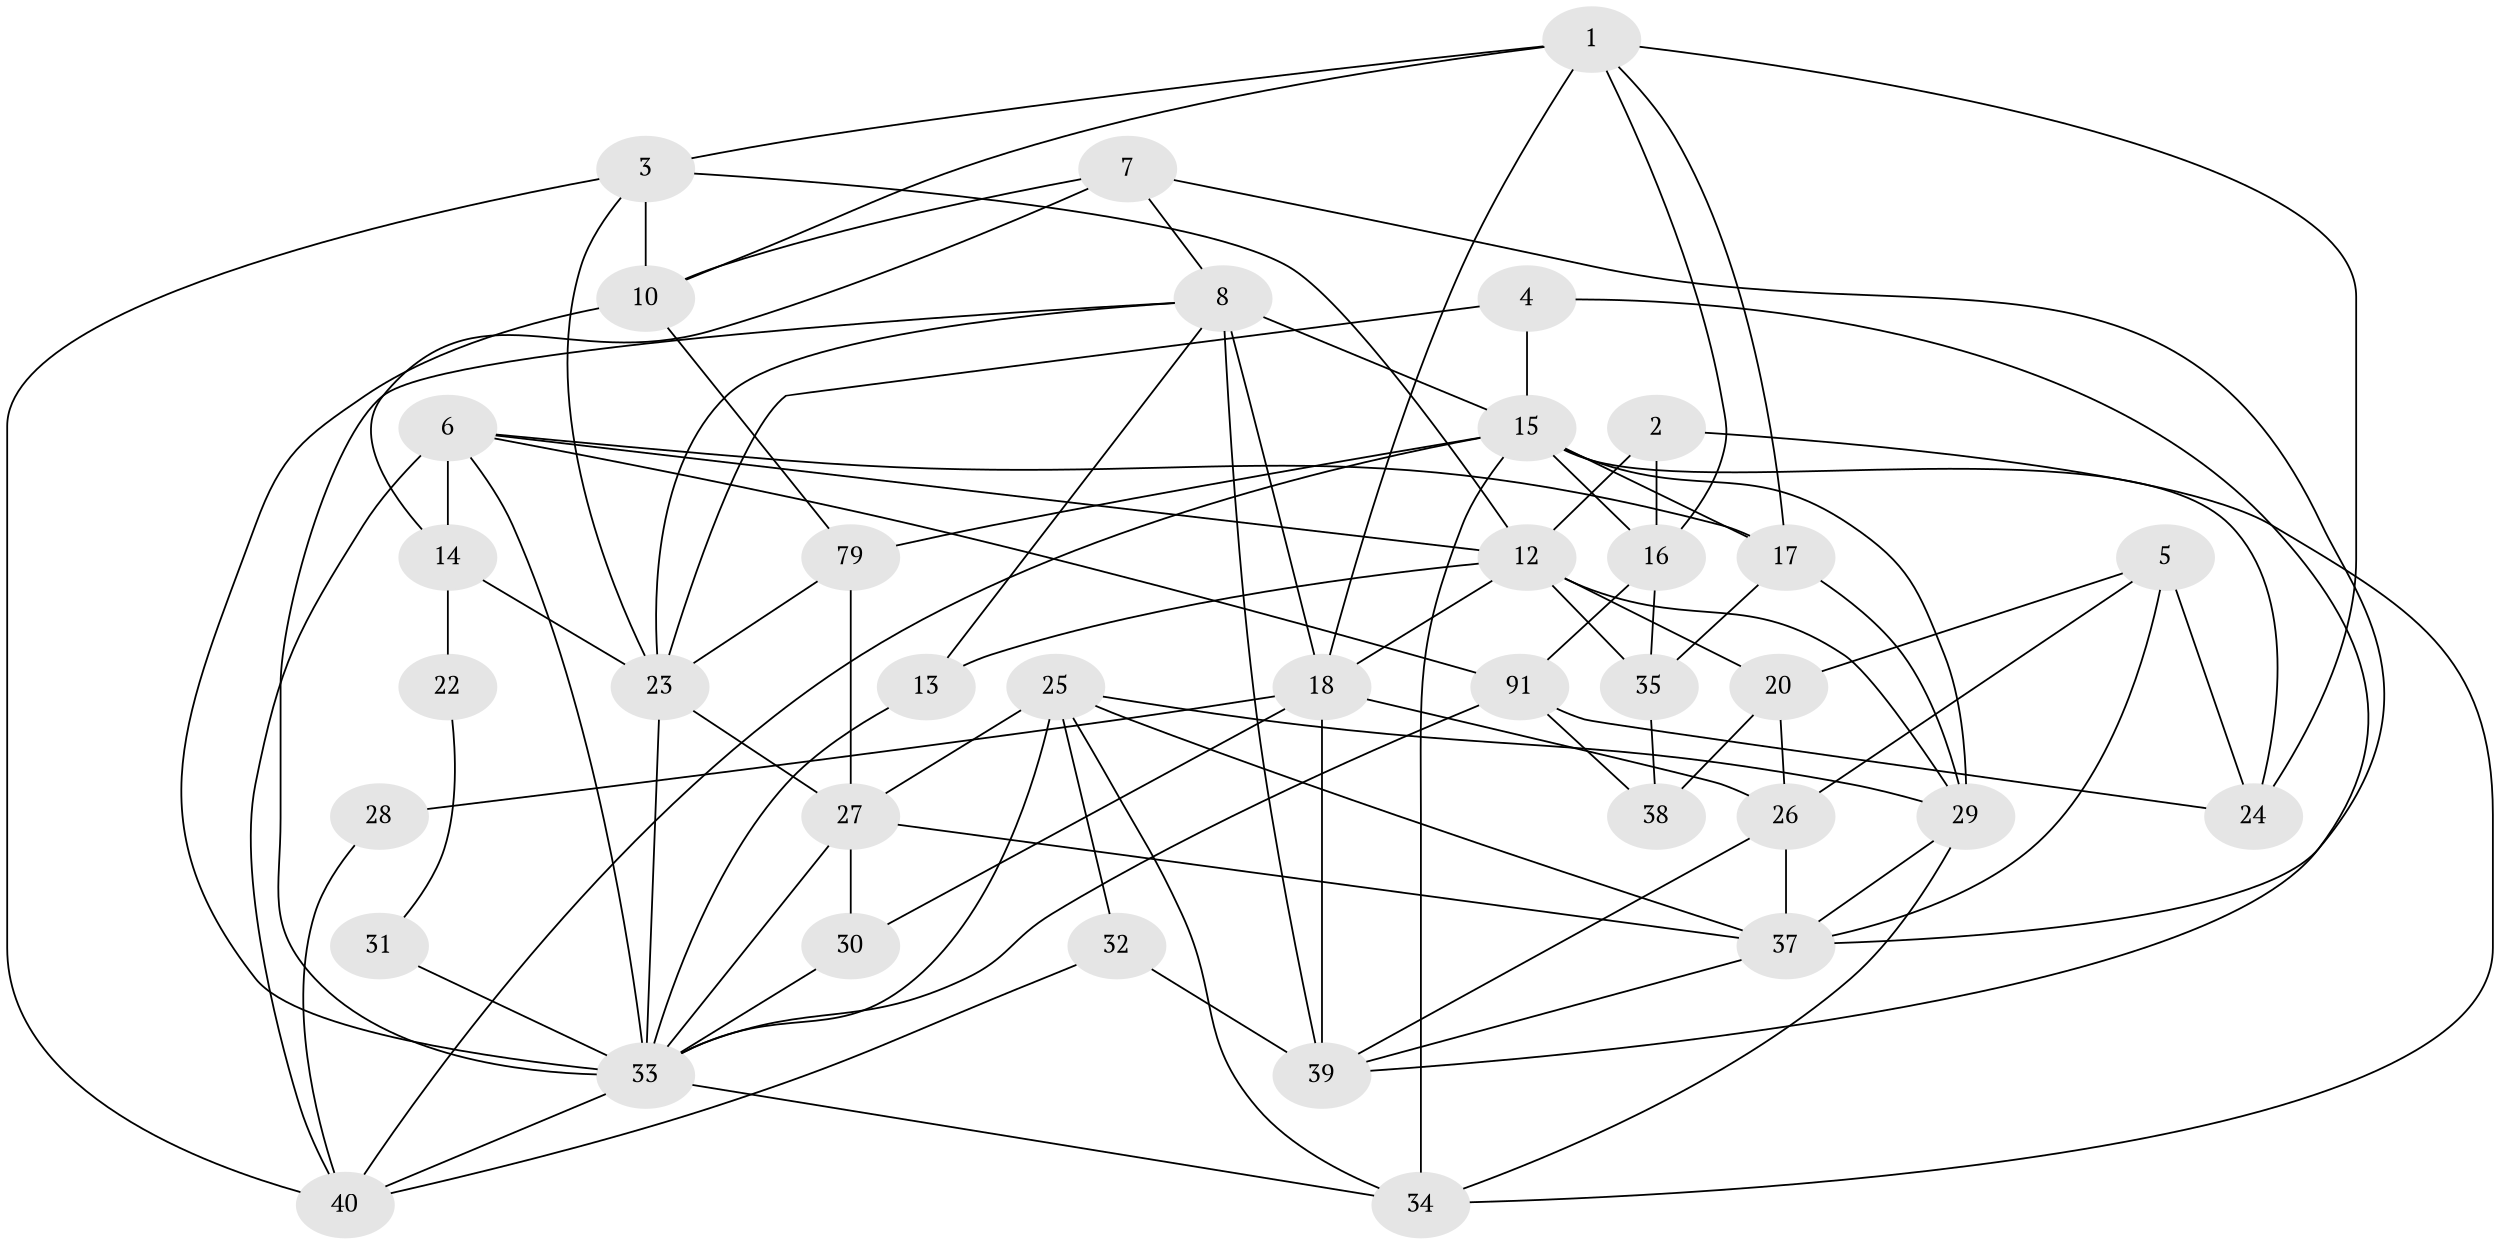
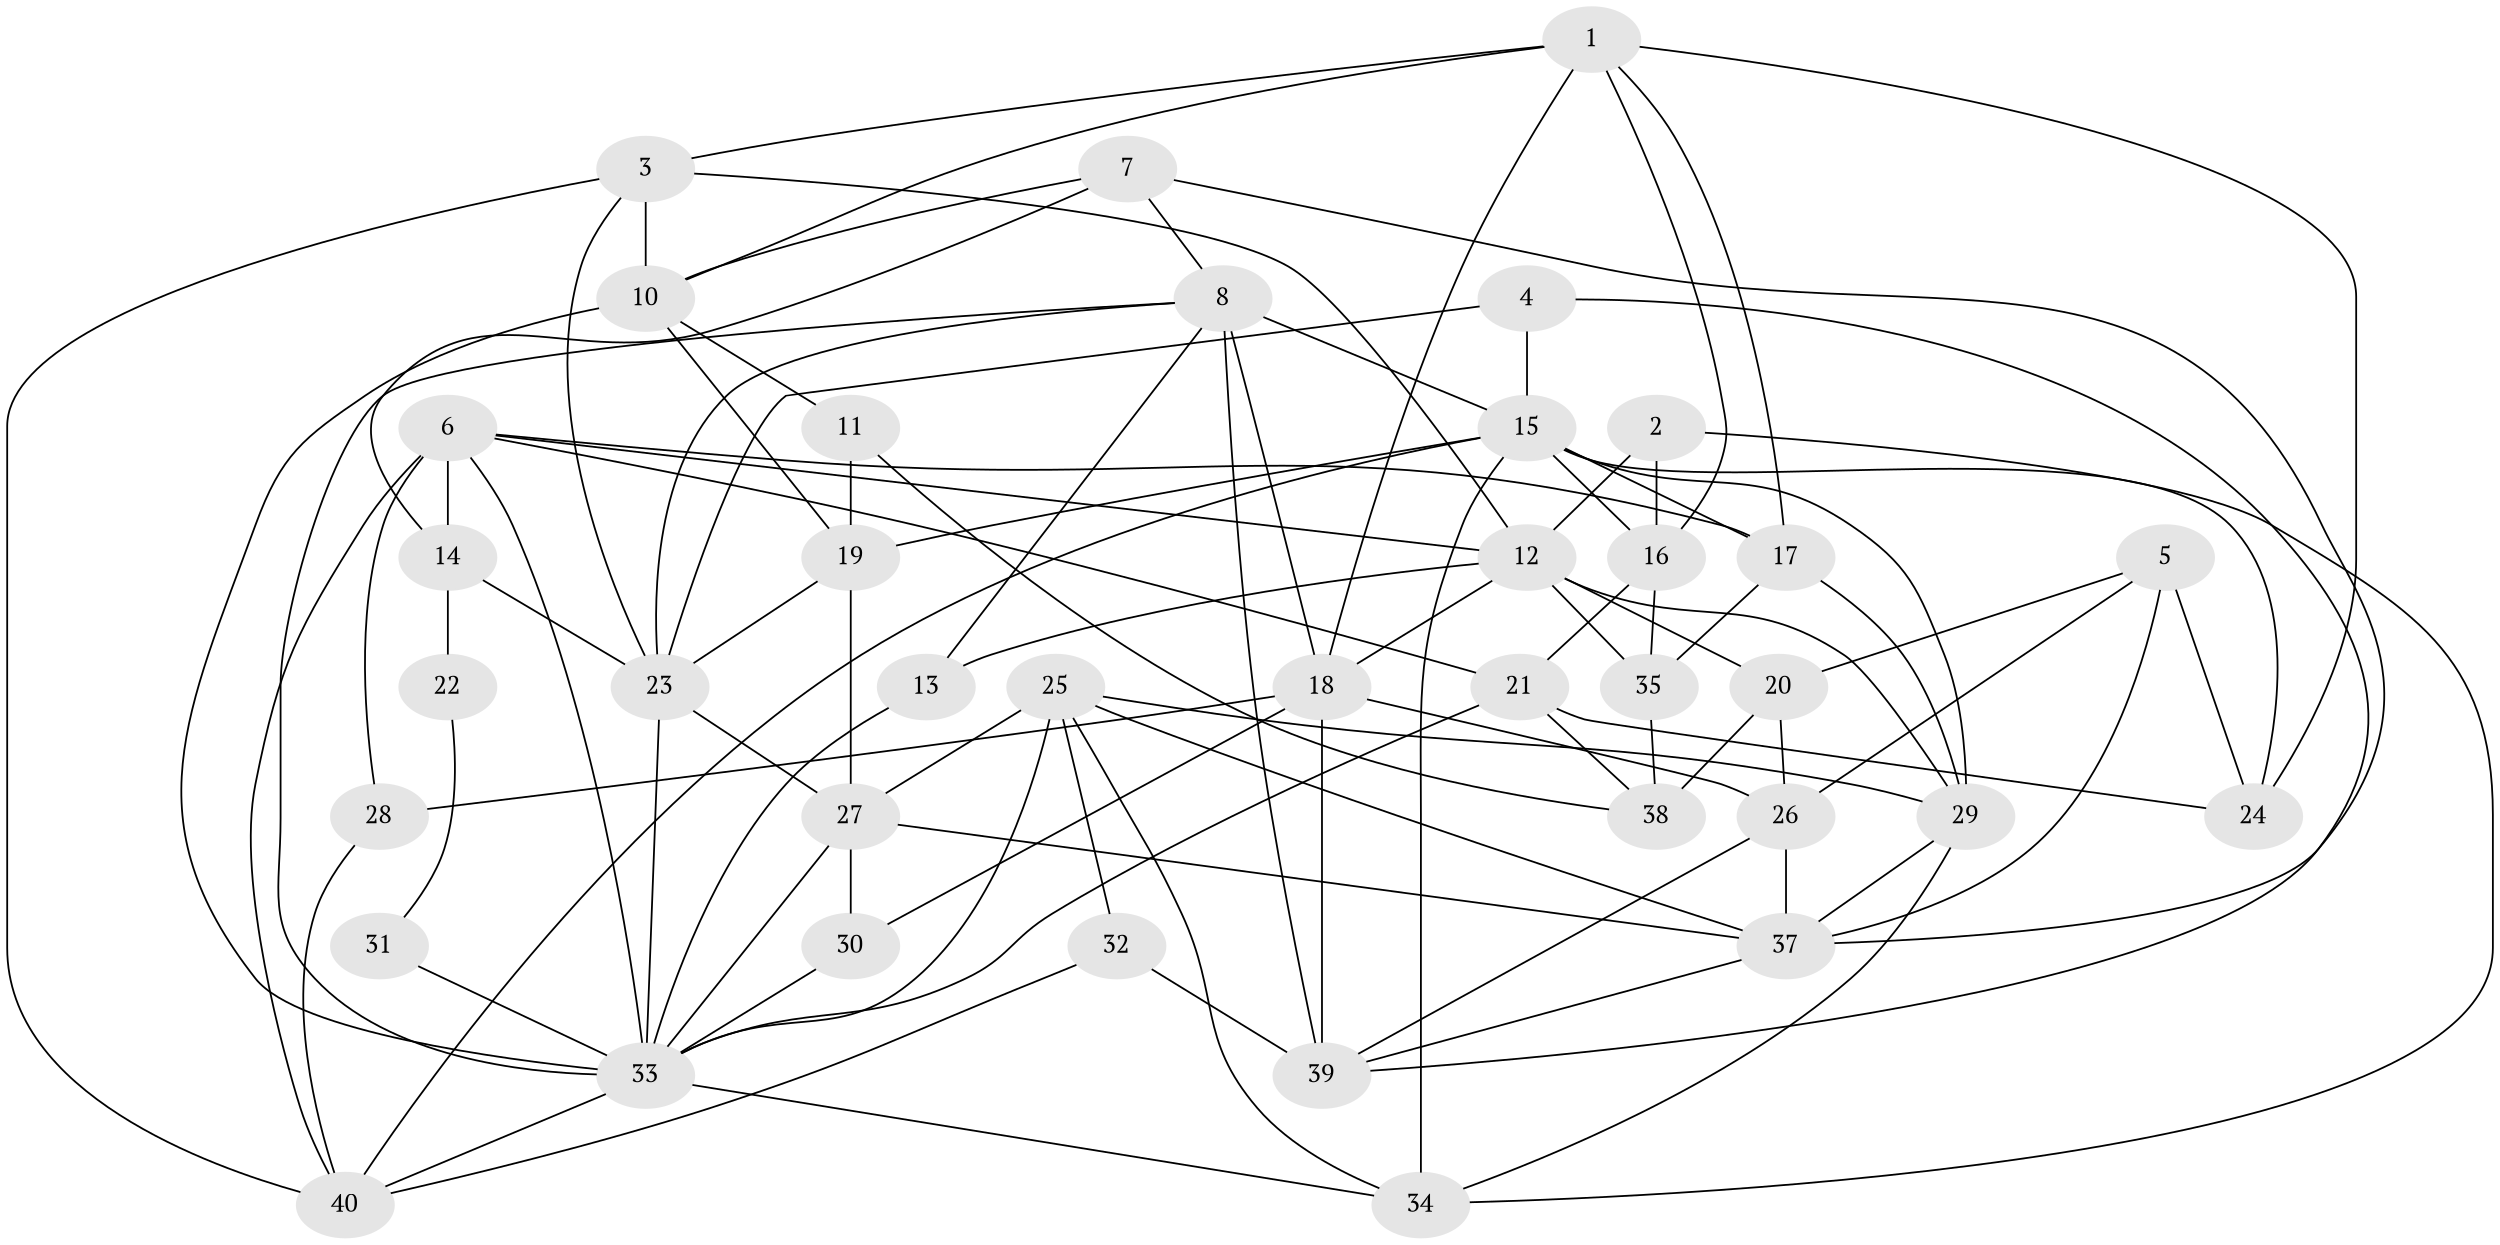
node "11": added
node "79": label "79" -> "19"
edge "6" -- "28": added
node "91": label "91" -> "21"
